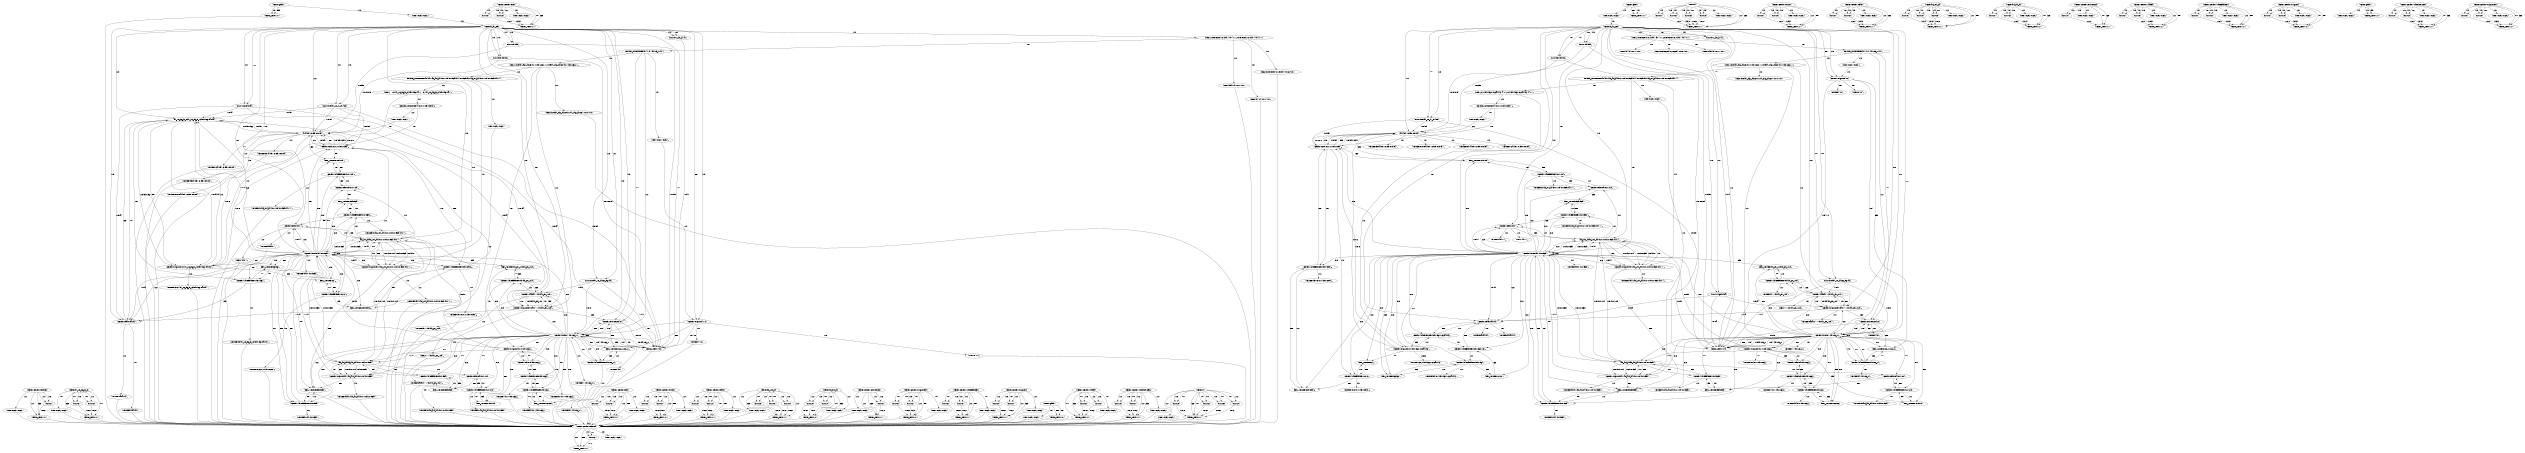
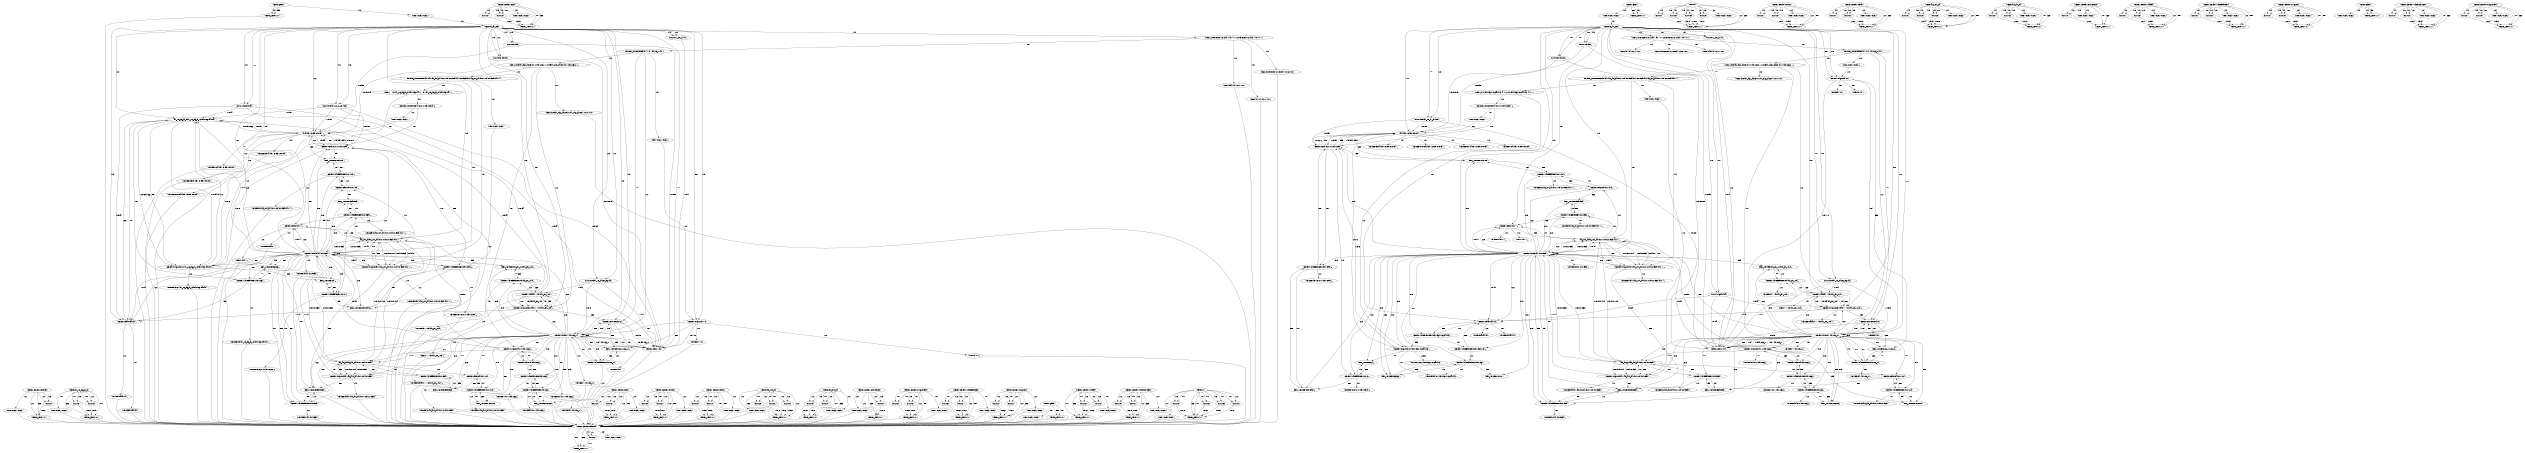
edge "(<operator>.assignment,rq = hctx->tags->rqs[off + bit])" -> "(<operator>.indirectIndexAccess,hctx->tags->rqs[off + bit])": now "(<operator>.assignment,rq = hctx->tags->rqs[off + bit])" -> "(IDENTIFIER,hctx,rq = hctx->tags->rqs[off + bit])"
edge "(FIELD_IDENTIFIER,rqs,rqs)" -> "(<operator>.indirectFieldAccess,hctx->tags->rqs)": removed, label "CFG:"
